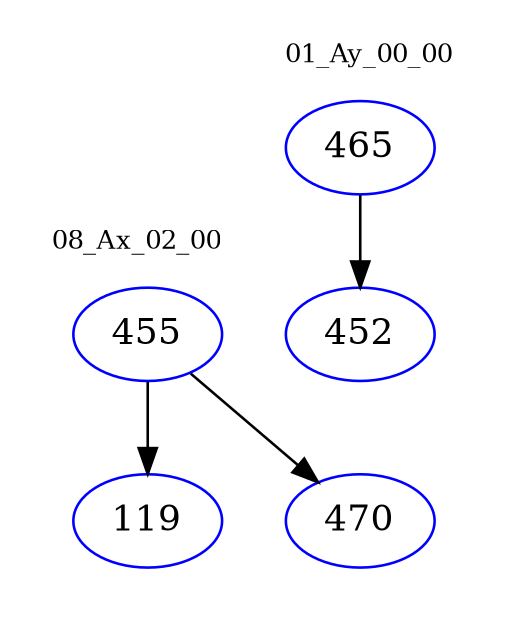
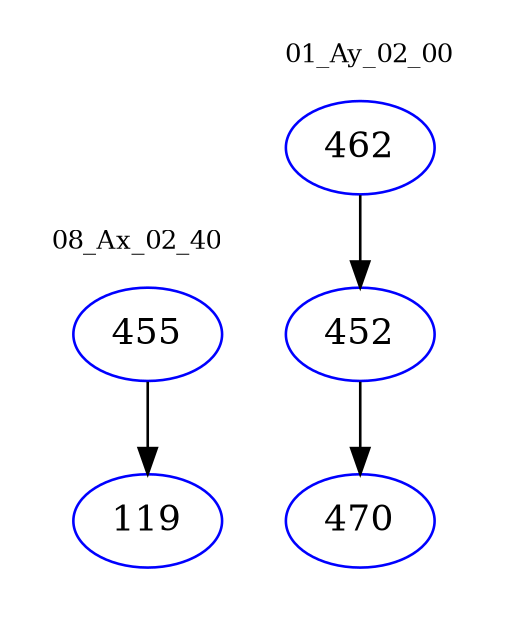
cluster "01_Ay_00_00": label "01_Ay_00_00" -> "01_Ay_02_00"
node "465": label "465" -> "462"
cluster "08_Ax_02_00": label "08_Ax_02_00" -> "08_Ax_02_40"
edge "455" -> "470": now "452" -> "470"
